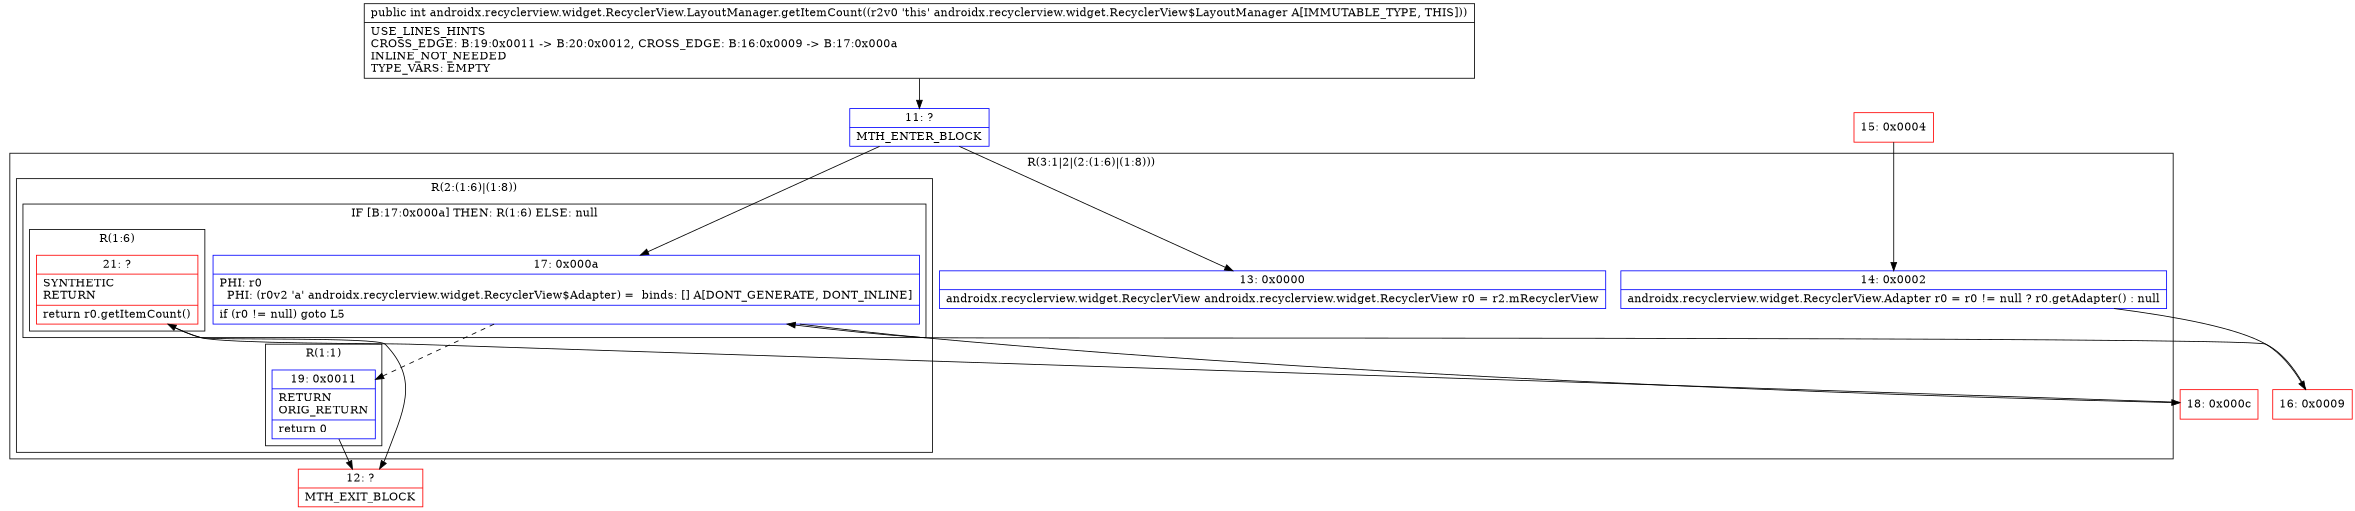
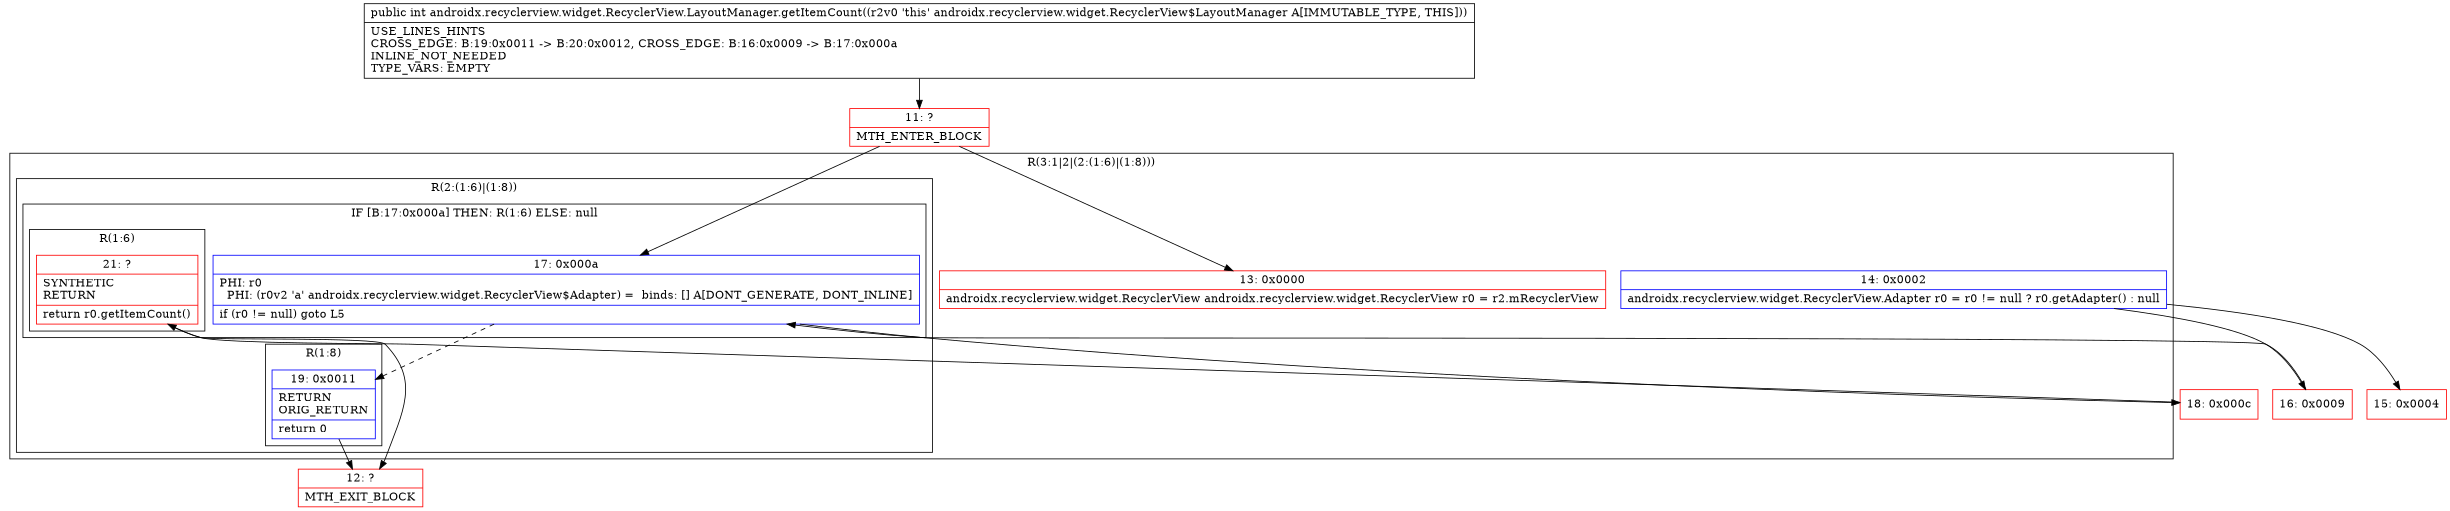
node "11: ?": color blue -> red
edge "15: 0x0004" -> "14: 0x0002": reversed
node "13: 0x0000": color blue -> red
cluster "R(1:1)": label "R(1:1)" -> "R(1:8)"
